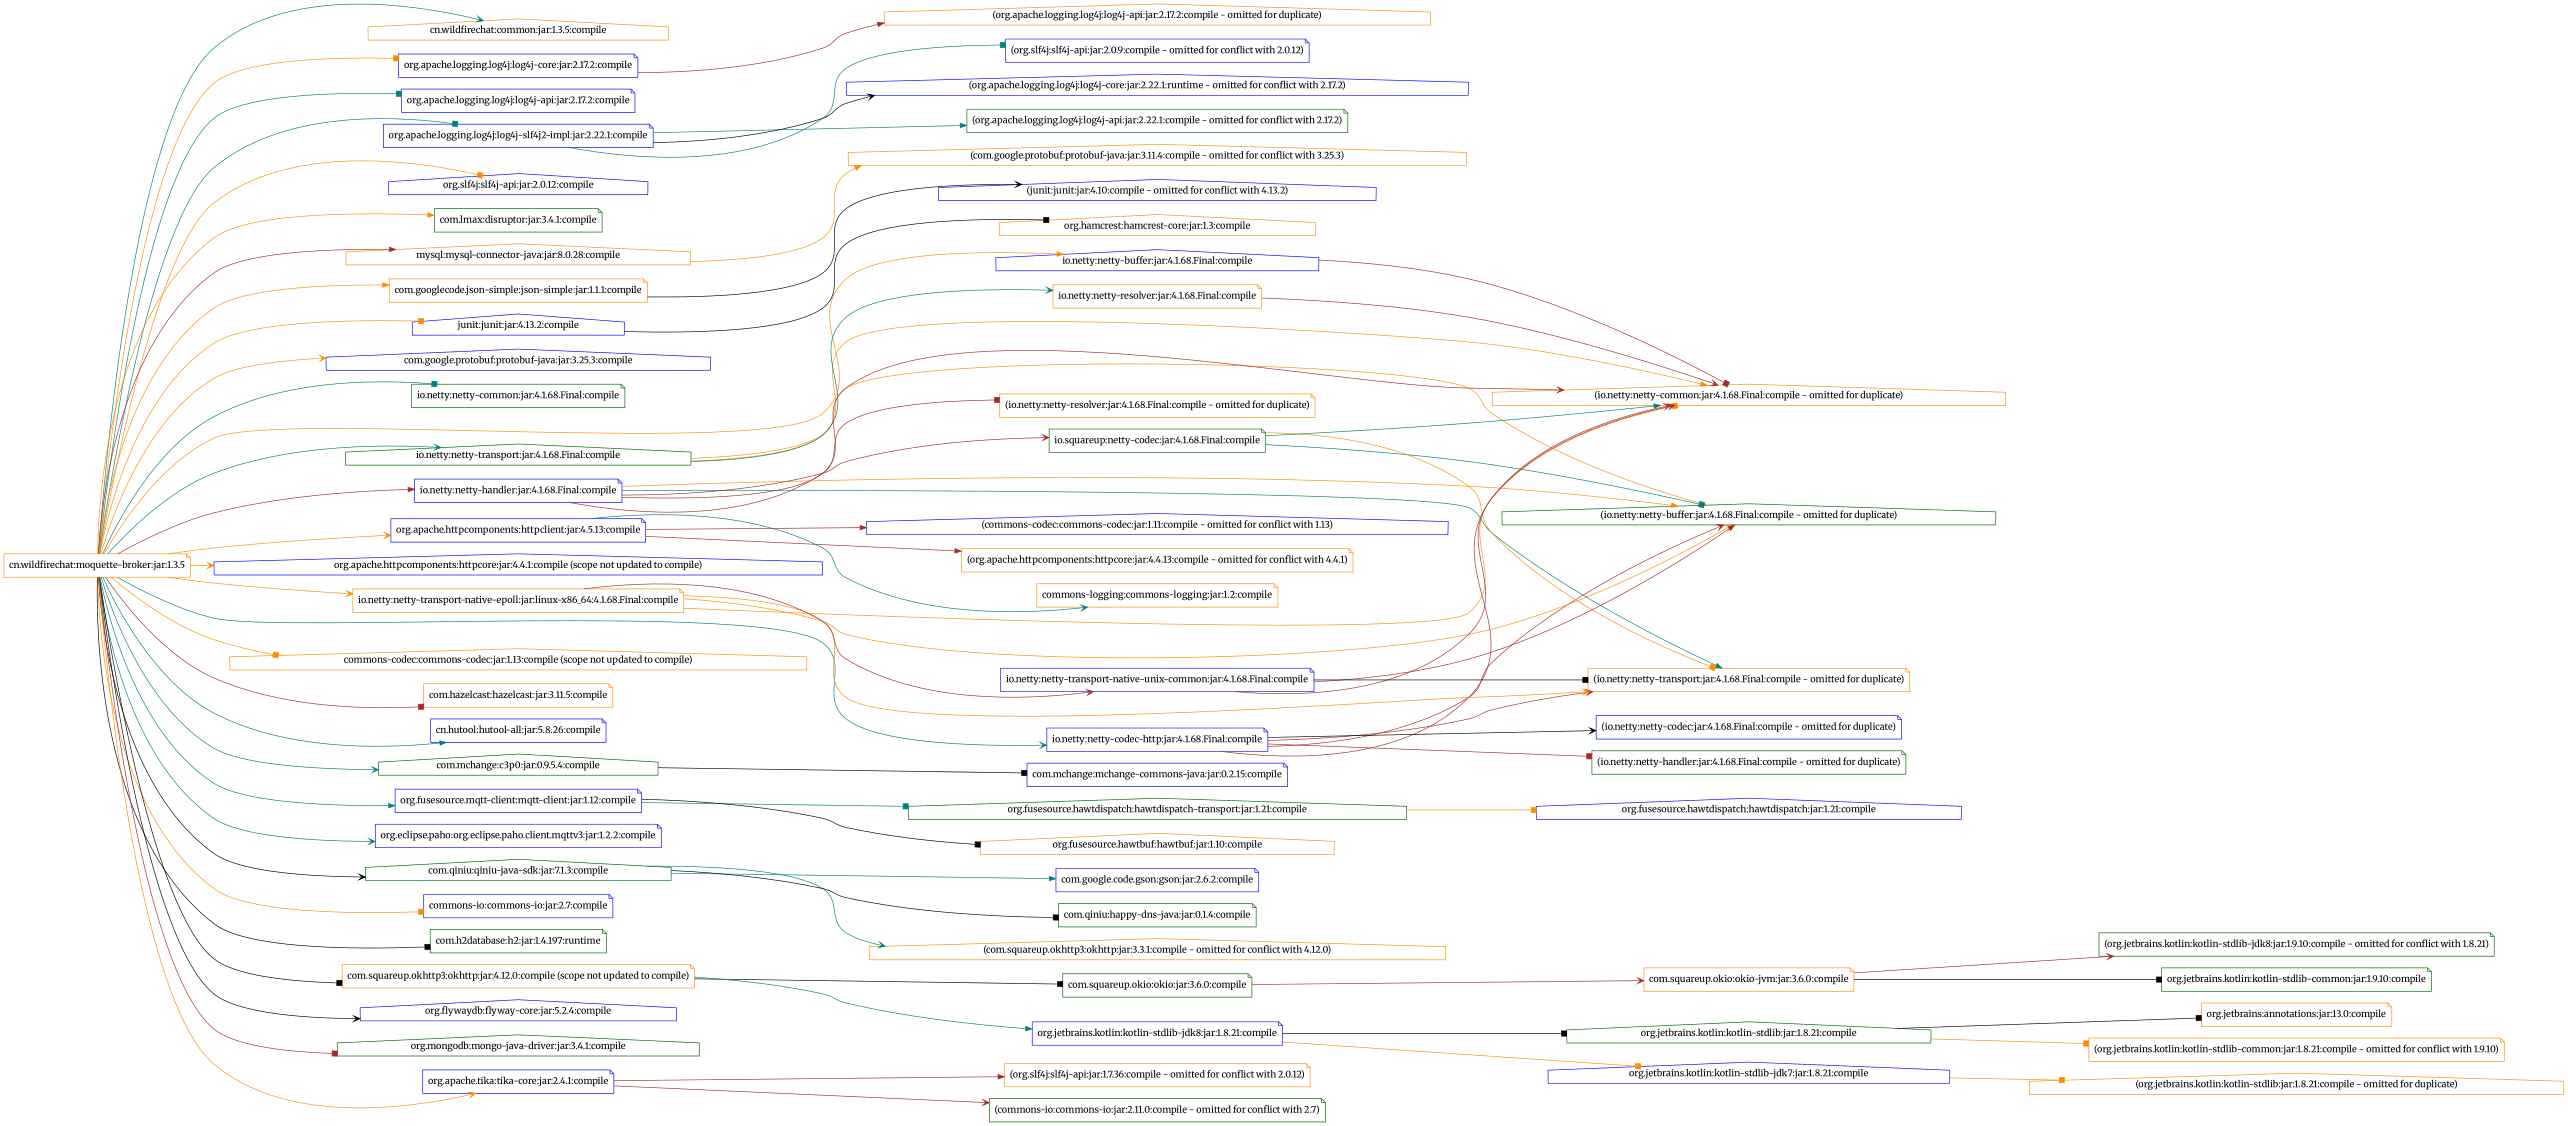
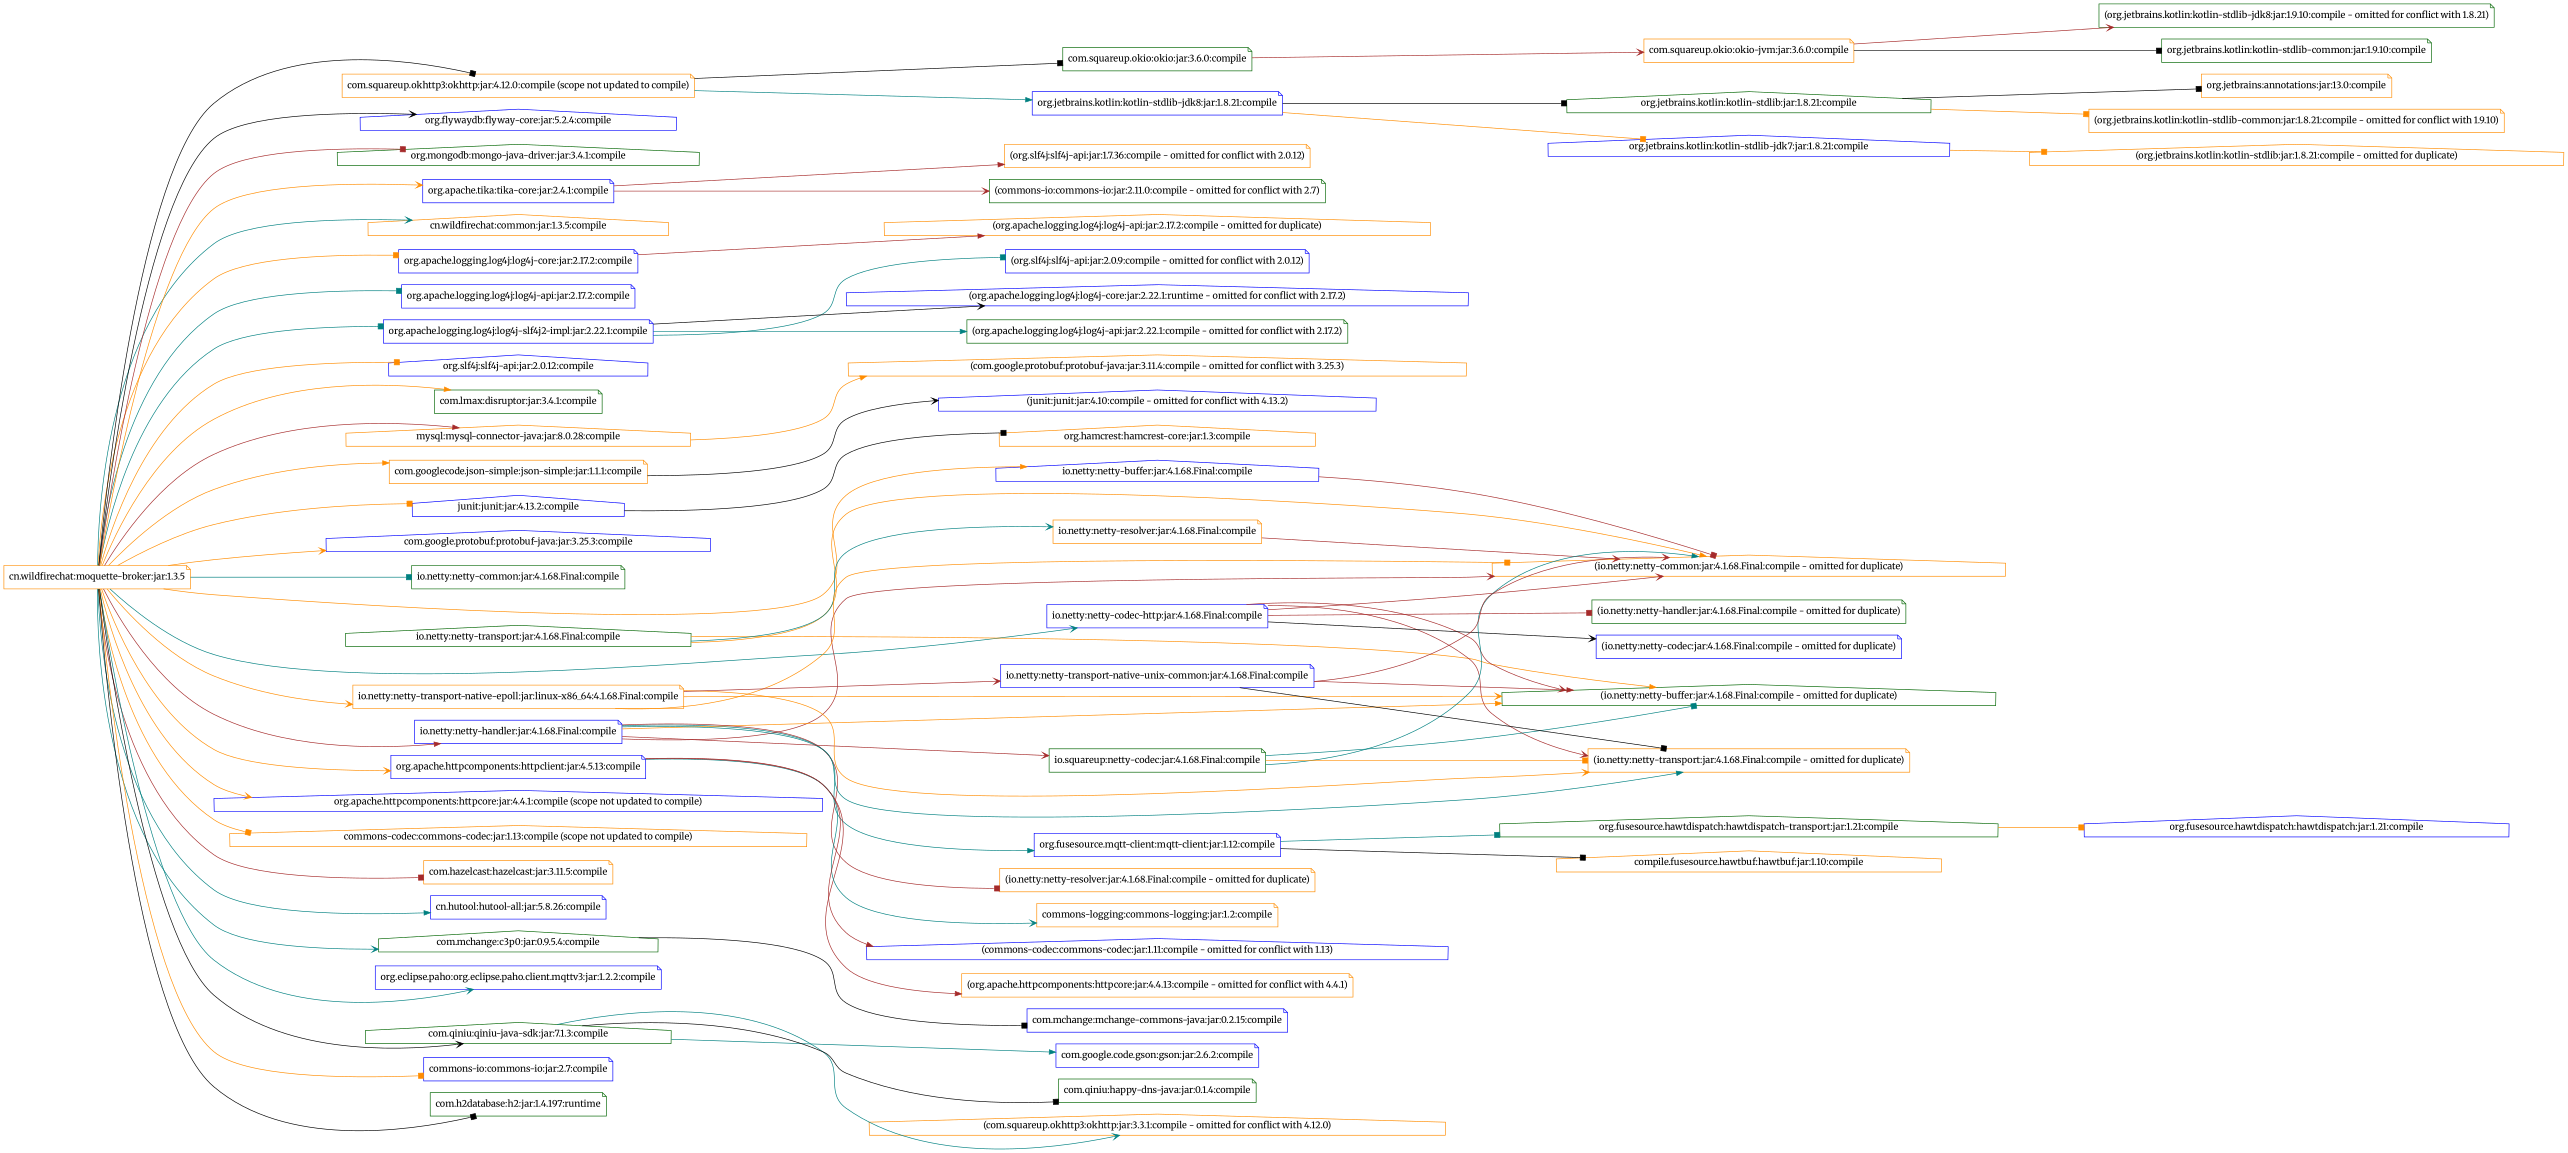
edge "cn.wildfirechat:moquette-broker:jar:1.3.5" -> "io.netty:netty-transport:jar:4.1.68.Final:compile": removed
edge "cn.wildfirechat:moquette-broker:jar:1.3.5" -> "org.fusesource.mqtt-client:mqtt-client:jar:1.12:compile": now "io.netty:netty-handler:jar:4.1.68.Final:compile" -> "org.fusesource.mqtt-client:mqtt-client:jar:1.12:compile"
node "org.fusesource.hawtbuf:hawtbuf:jar:1.10:compile": label "org.fusesource.hawtbuf:hawtbuf:jar:1.10:compile" -> "compile.fusesource.hawtbuf:hawtbuf:jar:1.10:compile"
